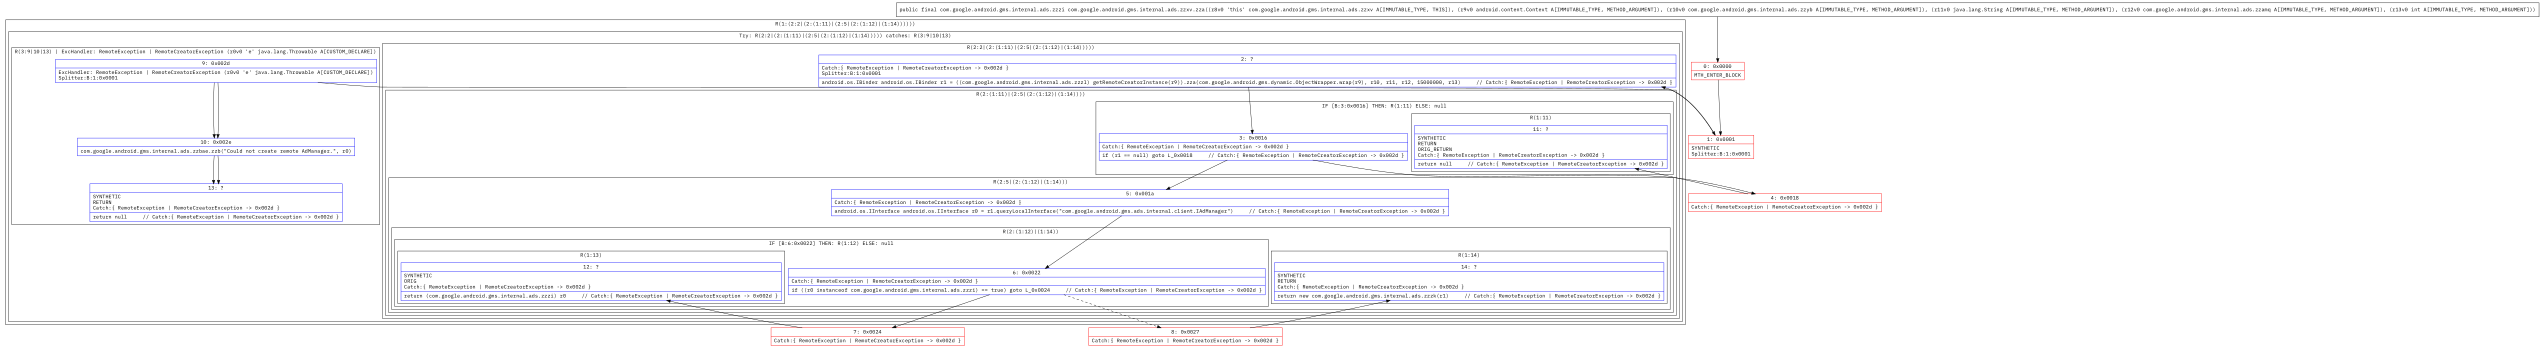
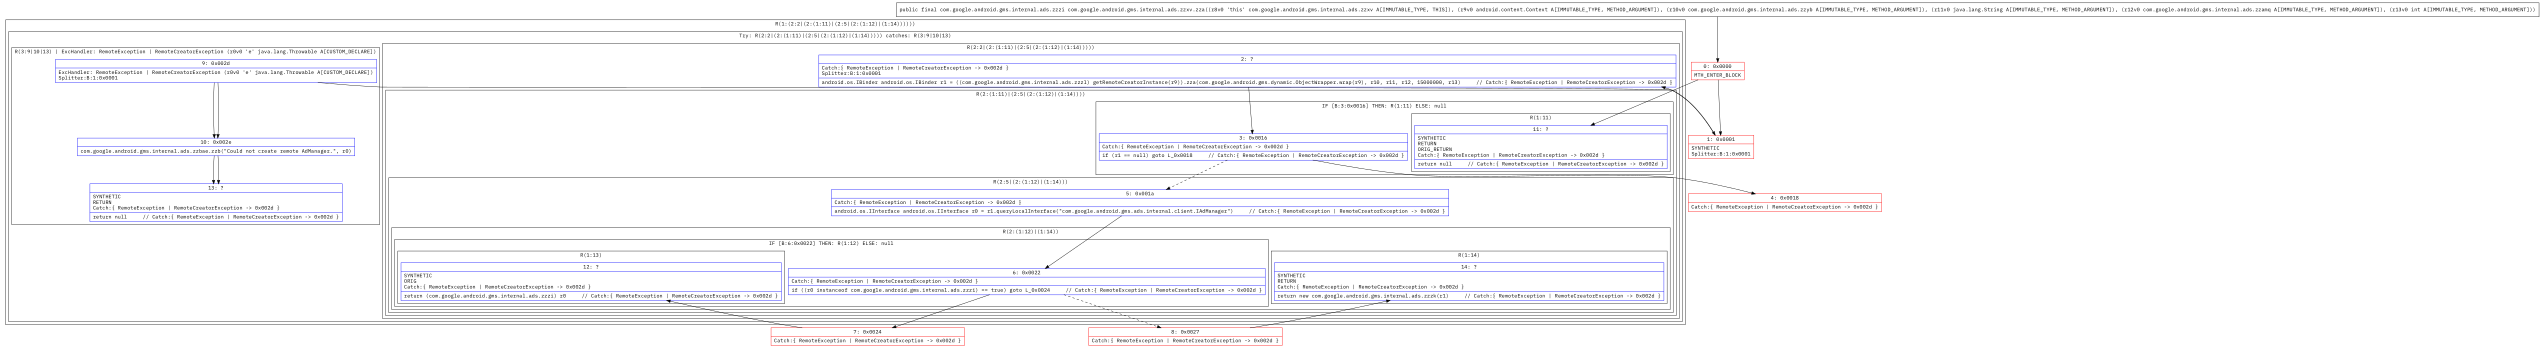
edge "3: 0x0016" -> "5: 0x001a": style solid -> dashed
edge "4: 0x0018" -> "11: ?": now "0: 0x0000" -> "11: ?"
